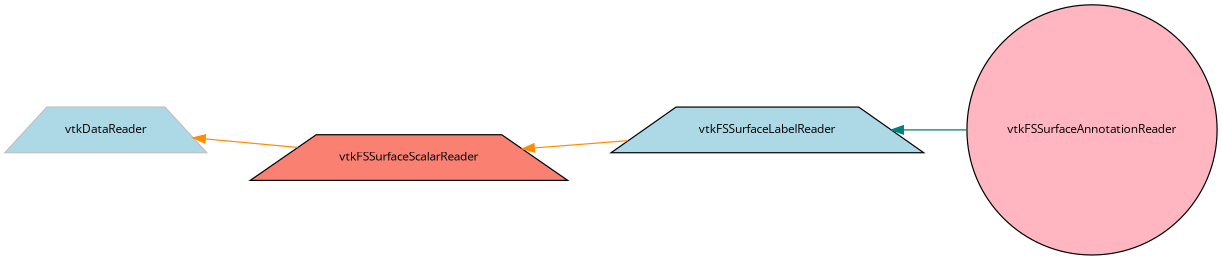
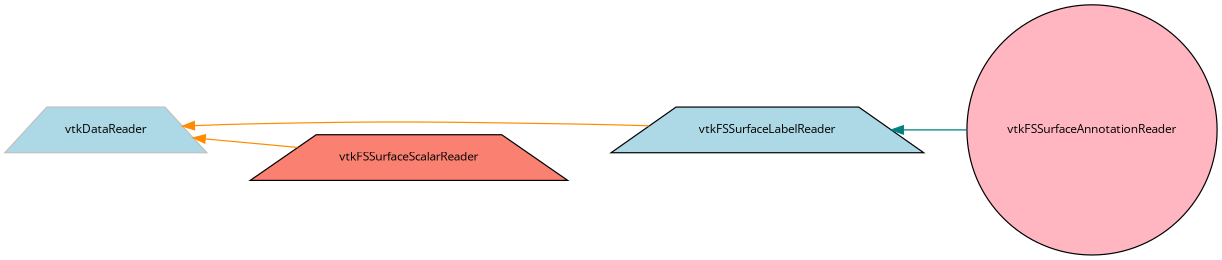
edge "vtkFSSurfaceLabelReader" -> "vtkFSSurfaceScalarReader": now "vtkFSSurfaceLabelReader" -> "vtkDataReader"
